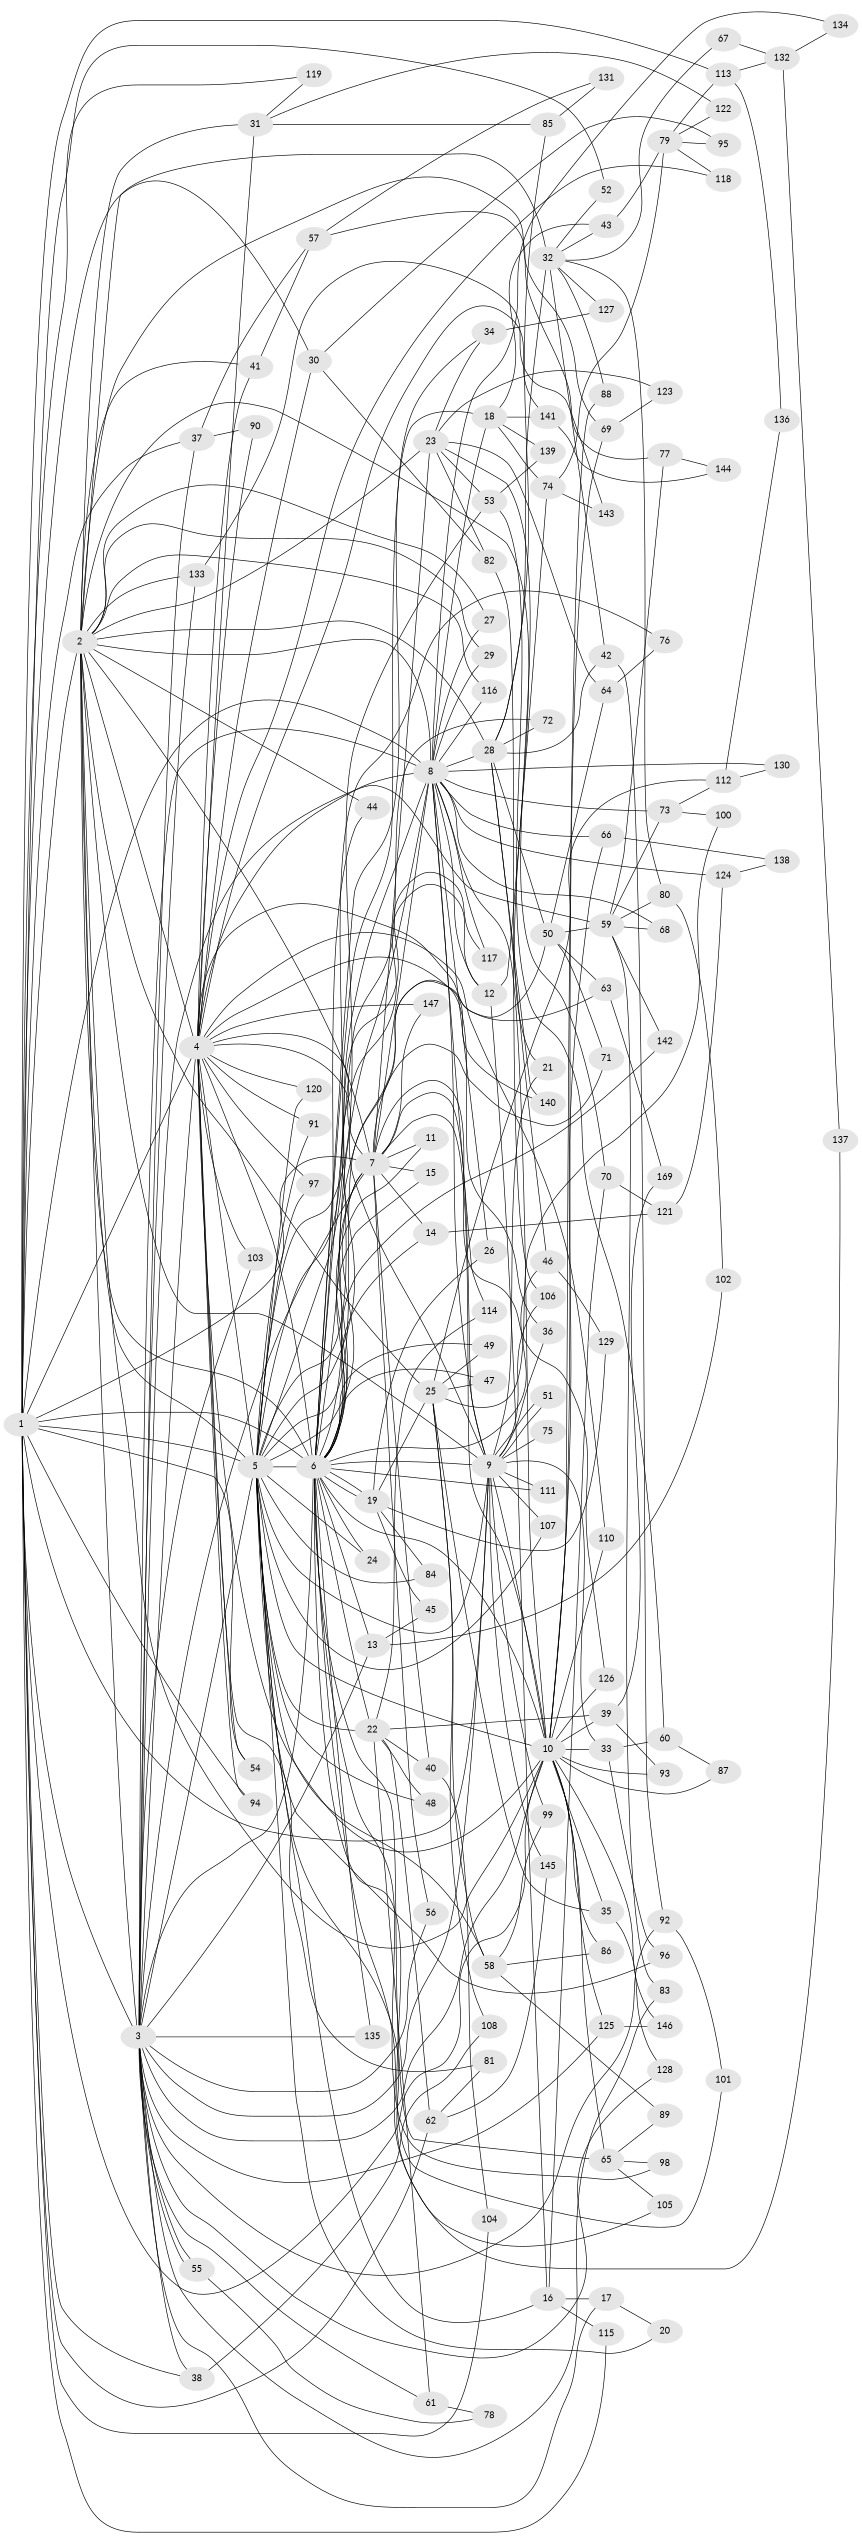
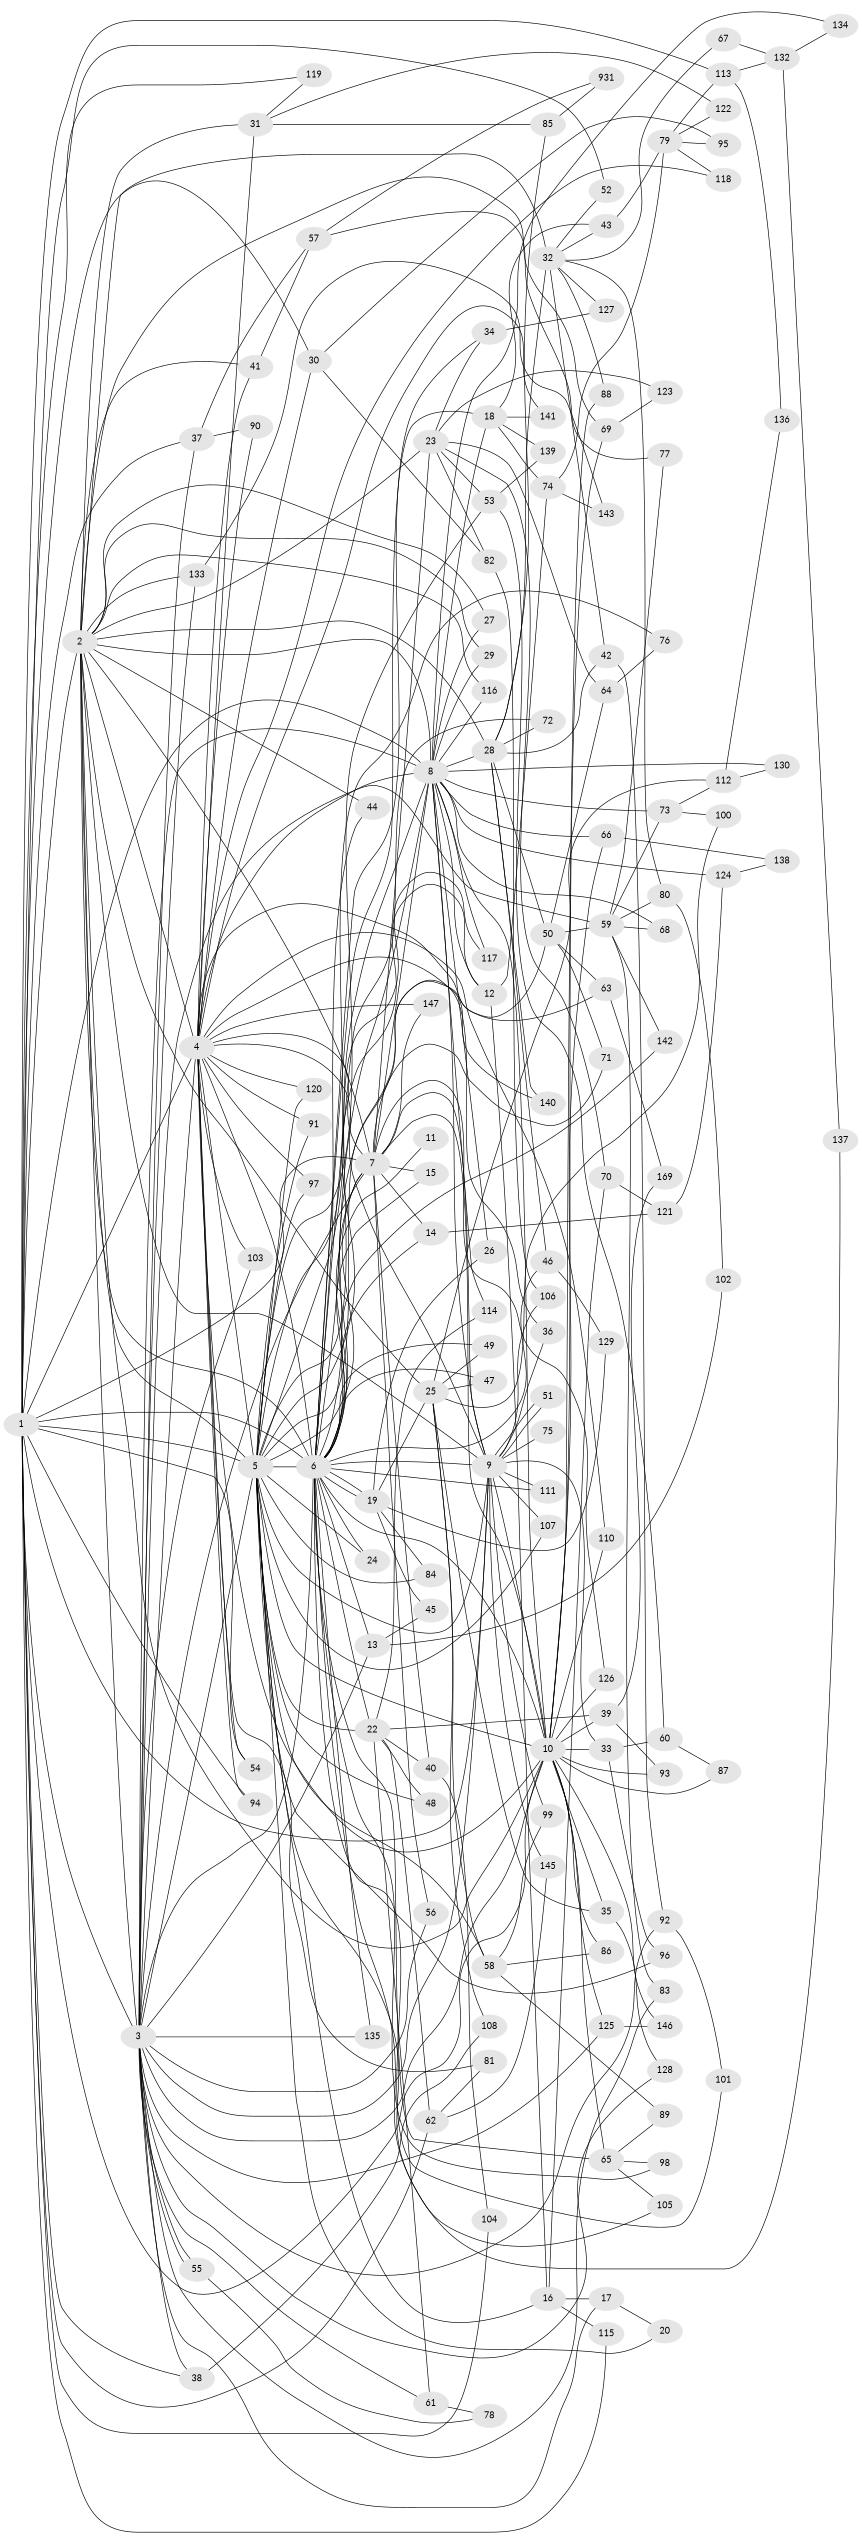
node "131": label "131" -> "931"
node "144": removed
node "21": removed
edge "11" -- "7": removed
